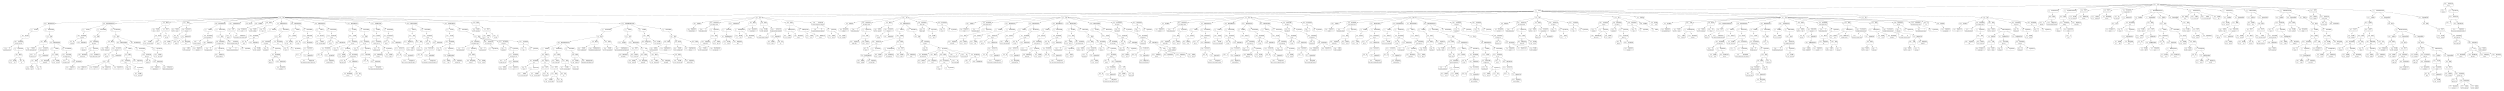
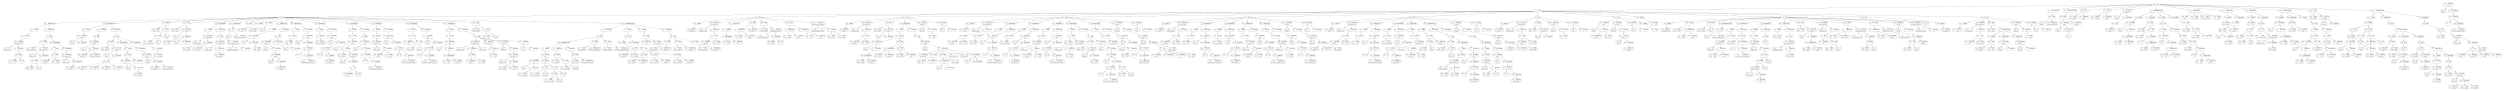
node "53206": added
